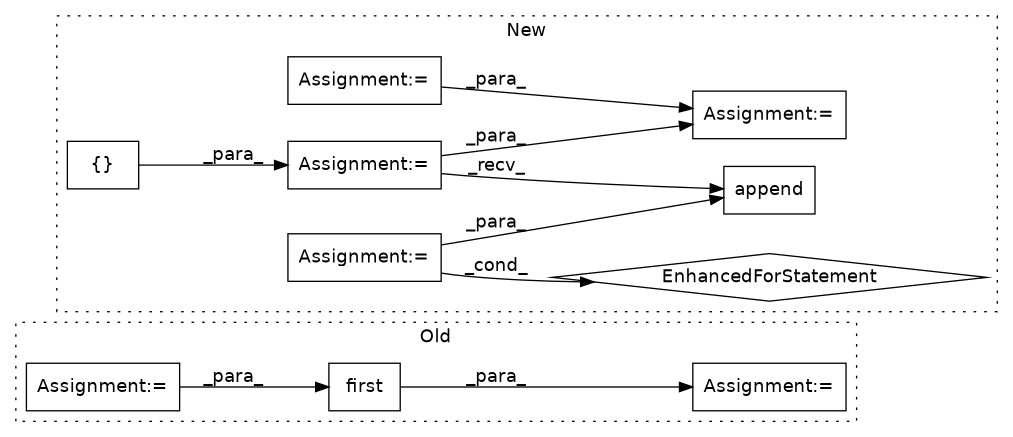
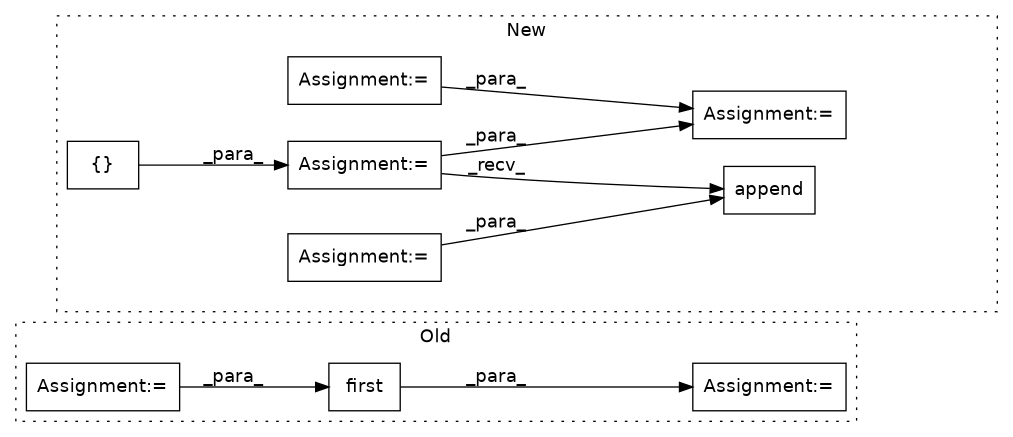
node "EnhancedForStatement": removed
